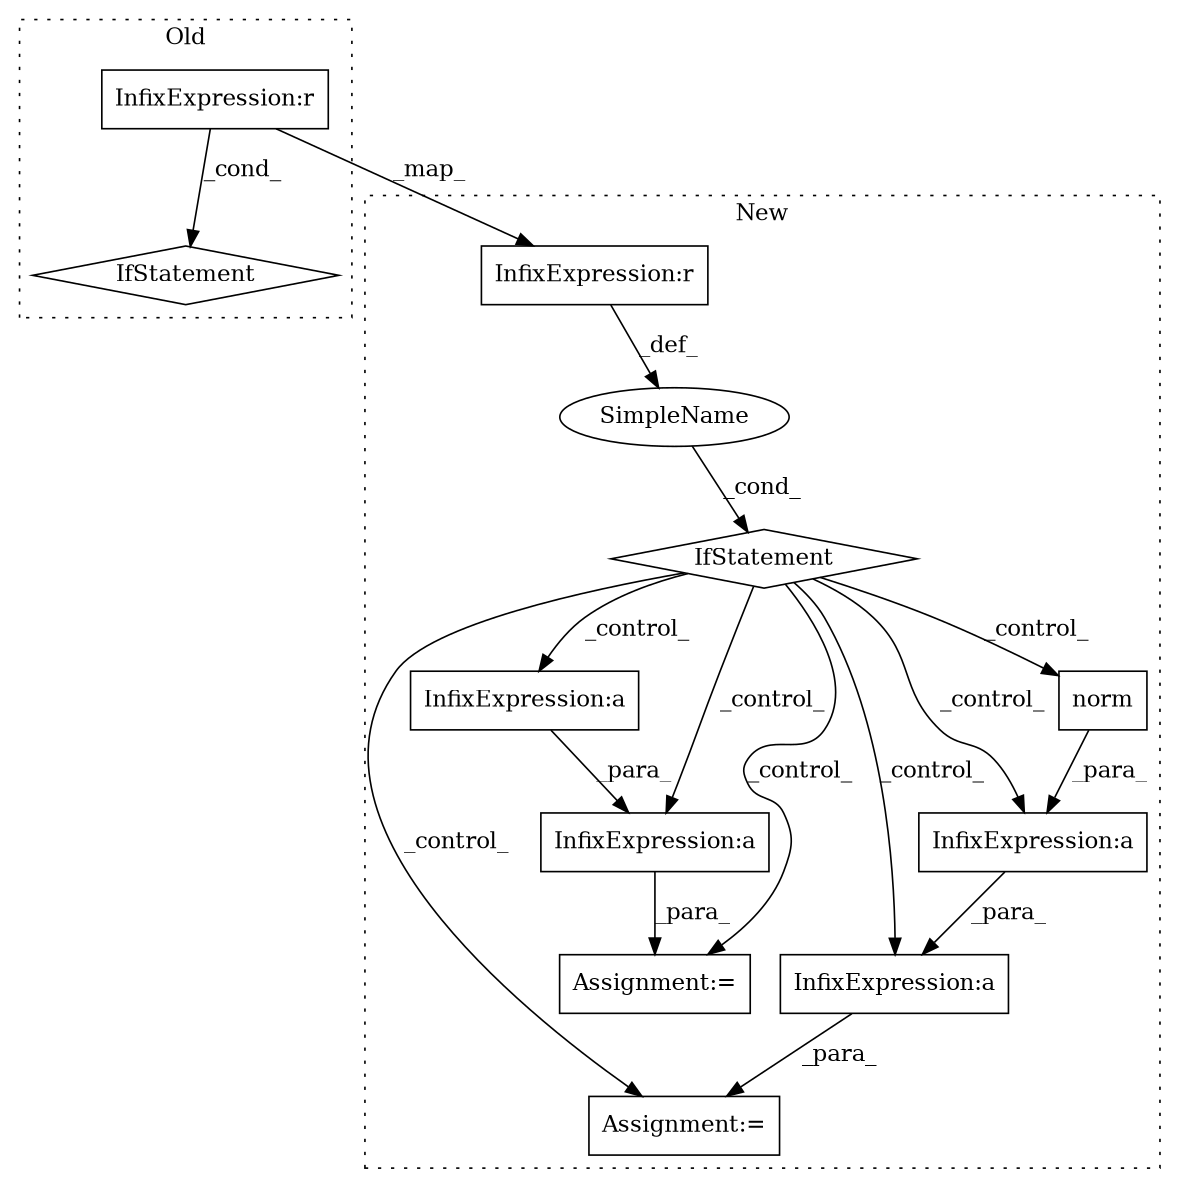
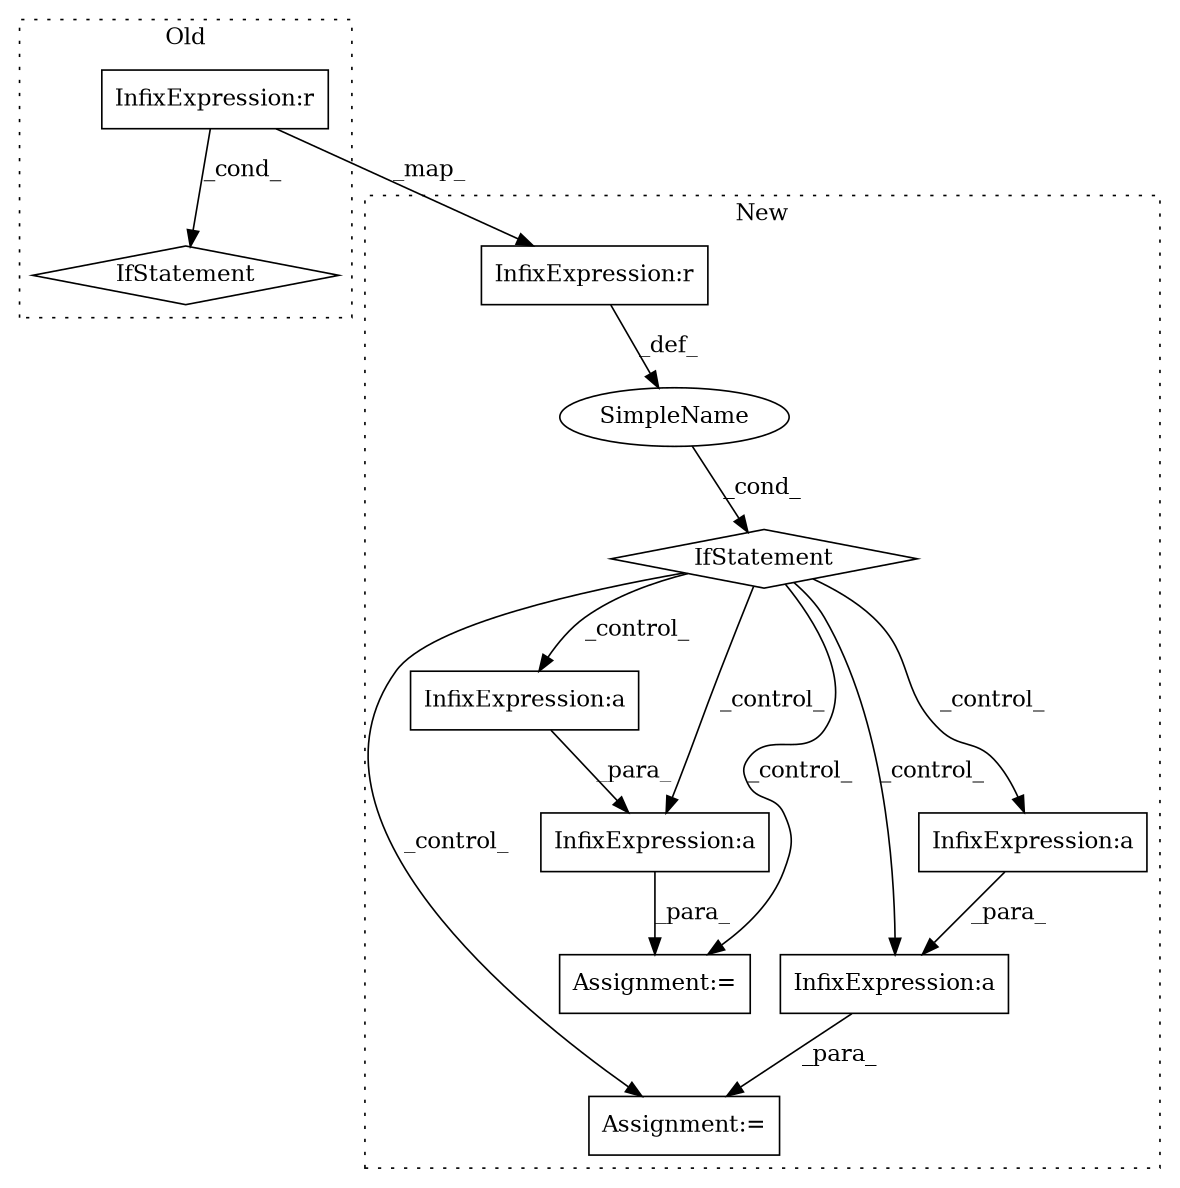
node "norm": removed
